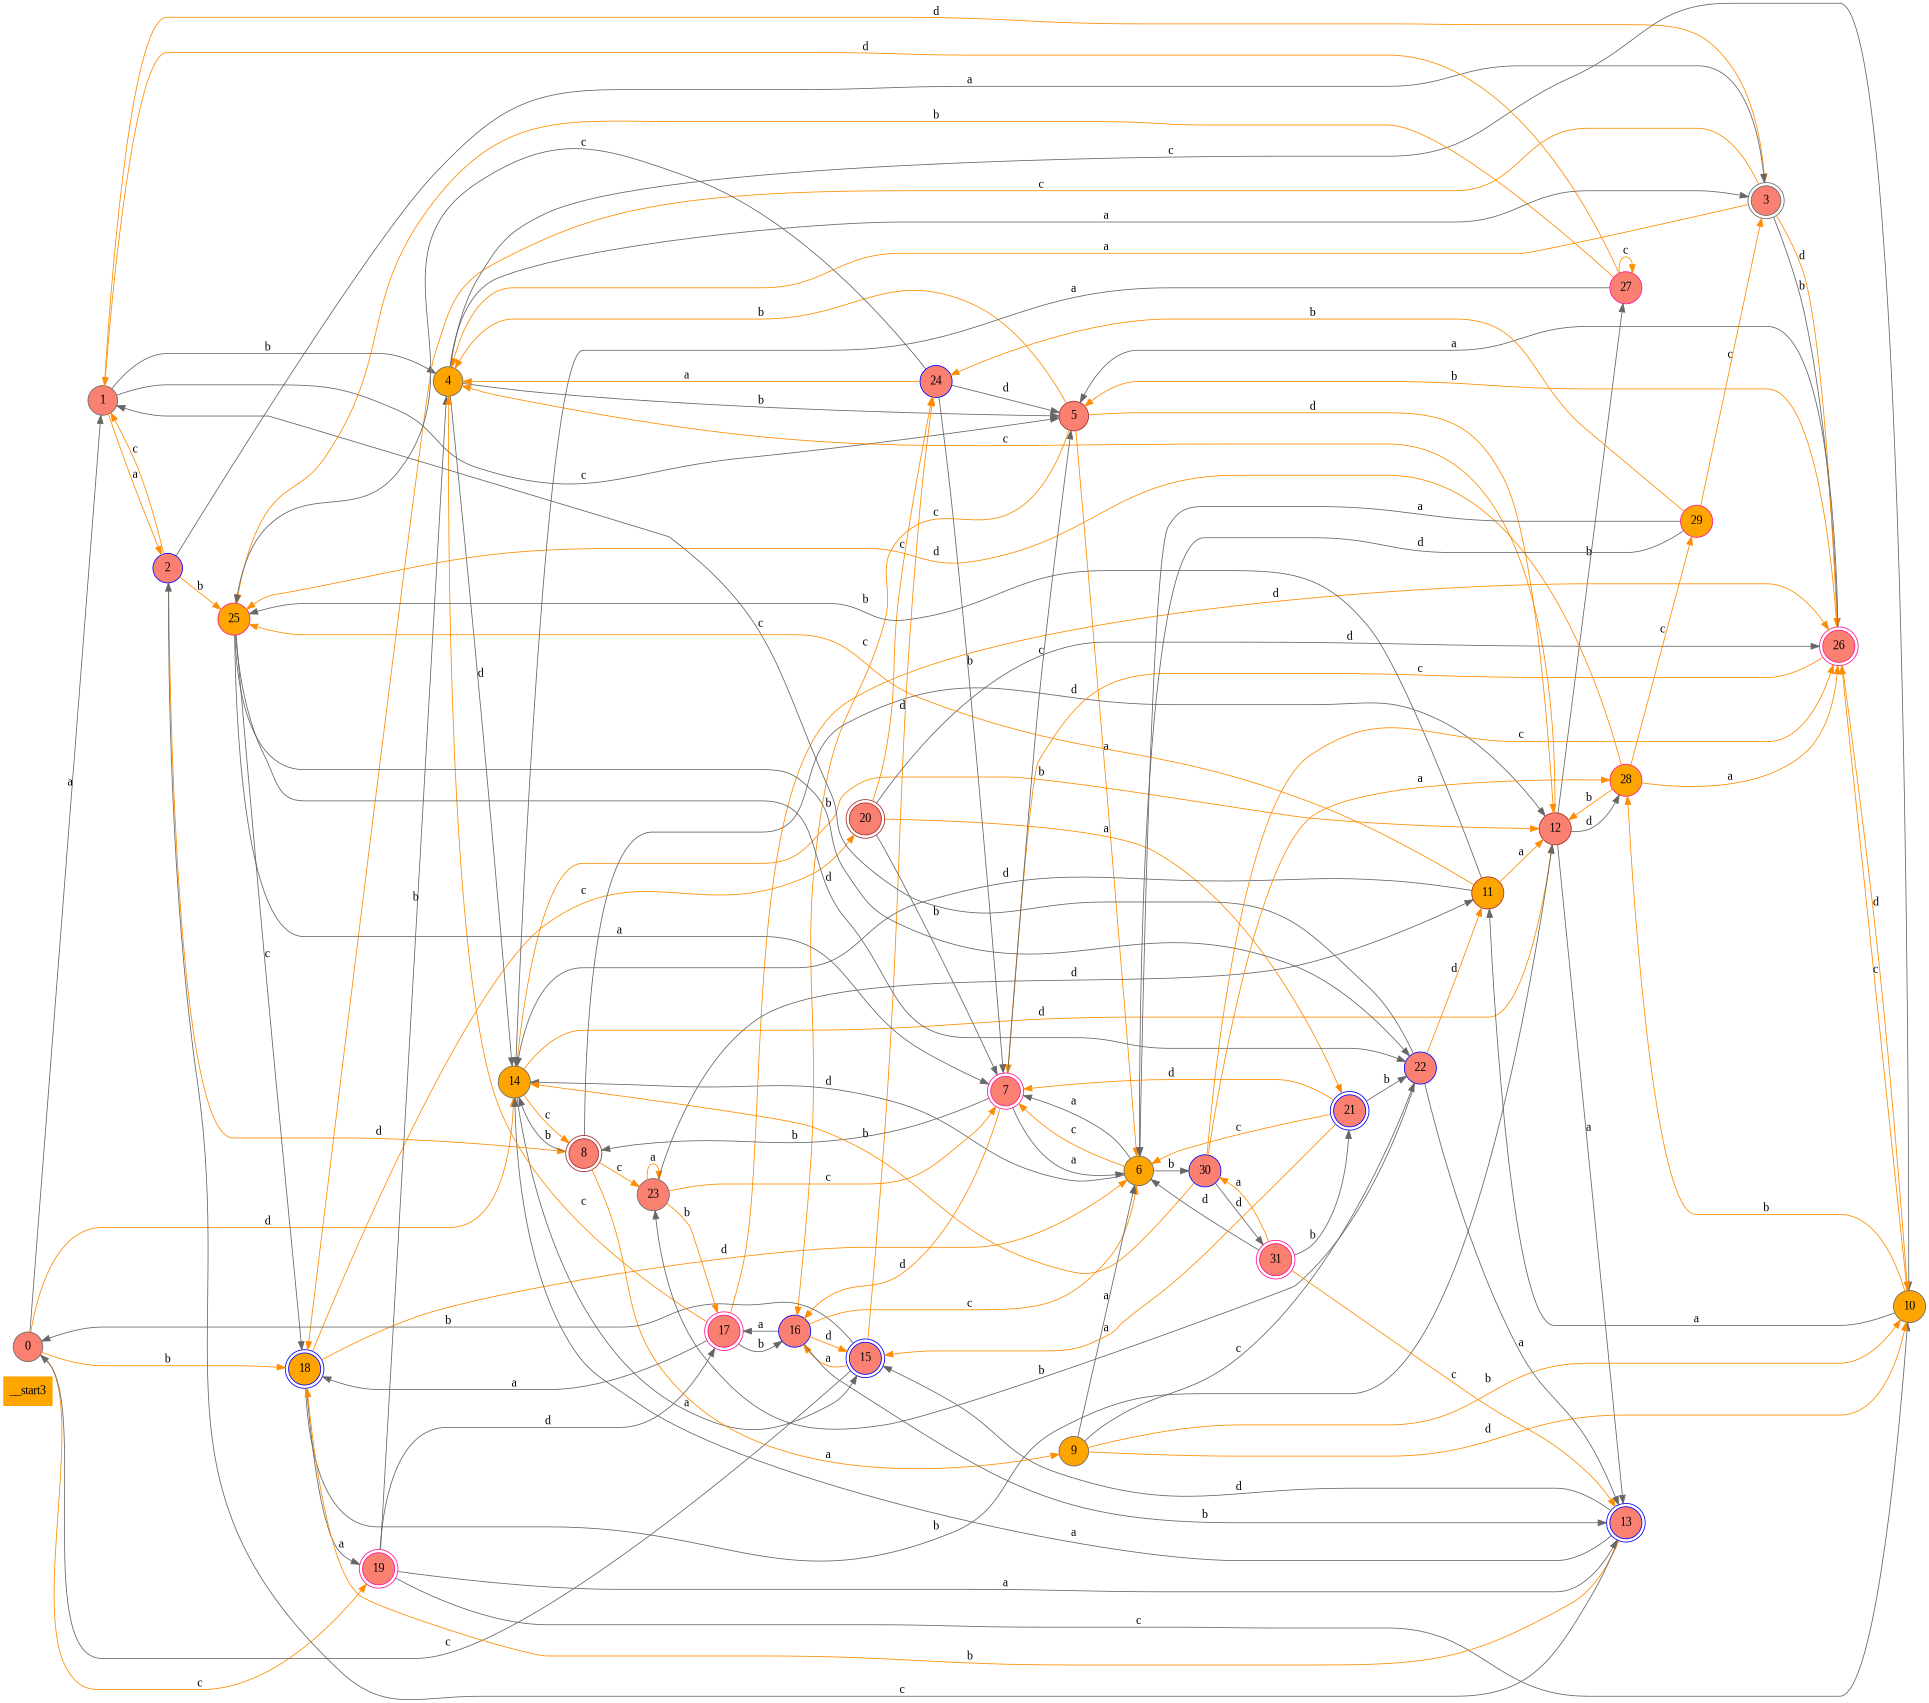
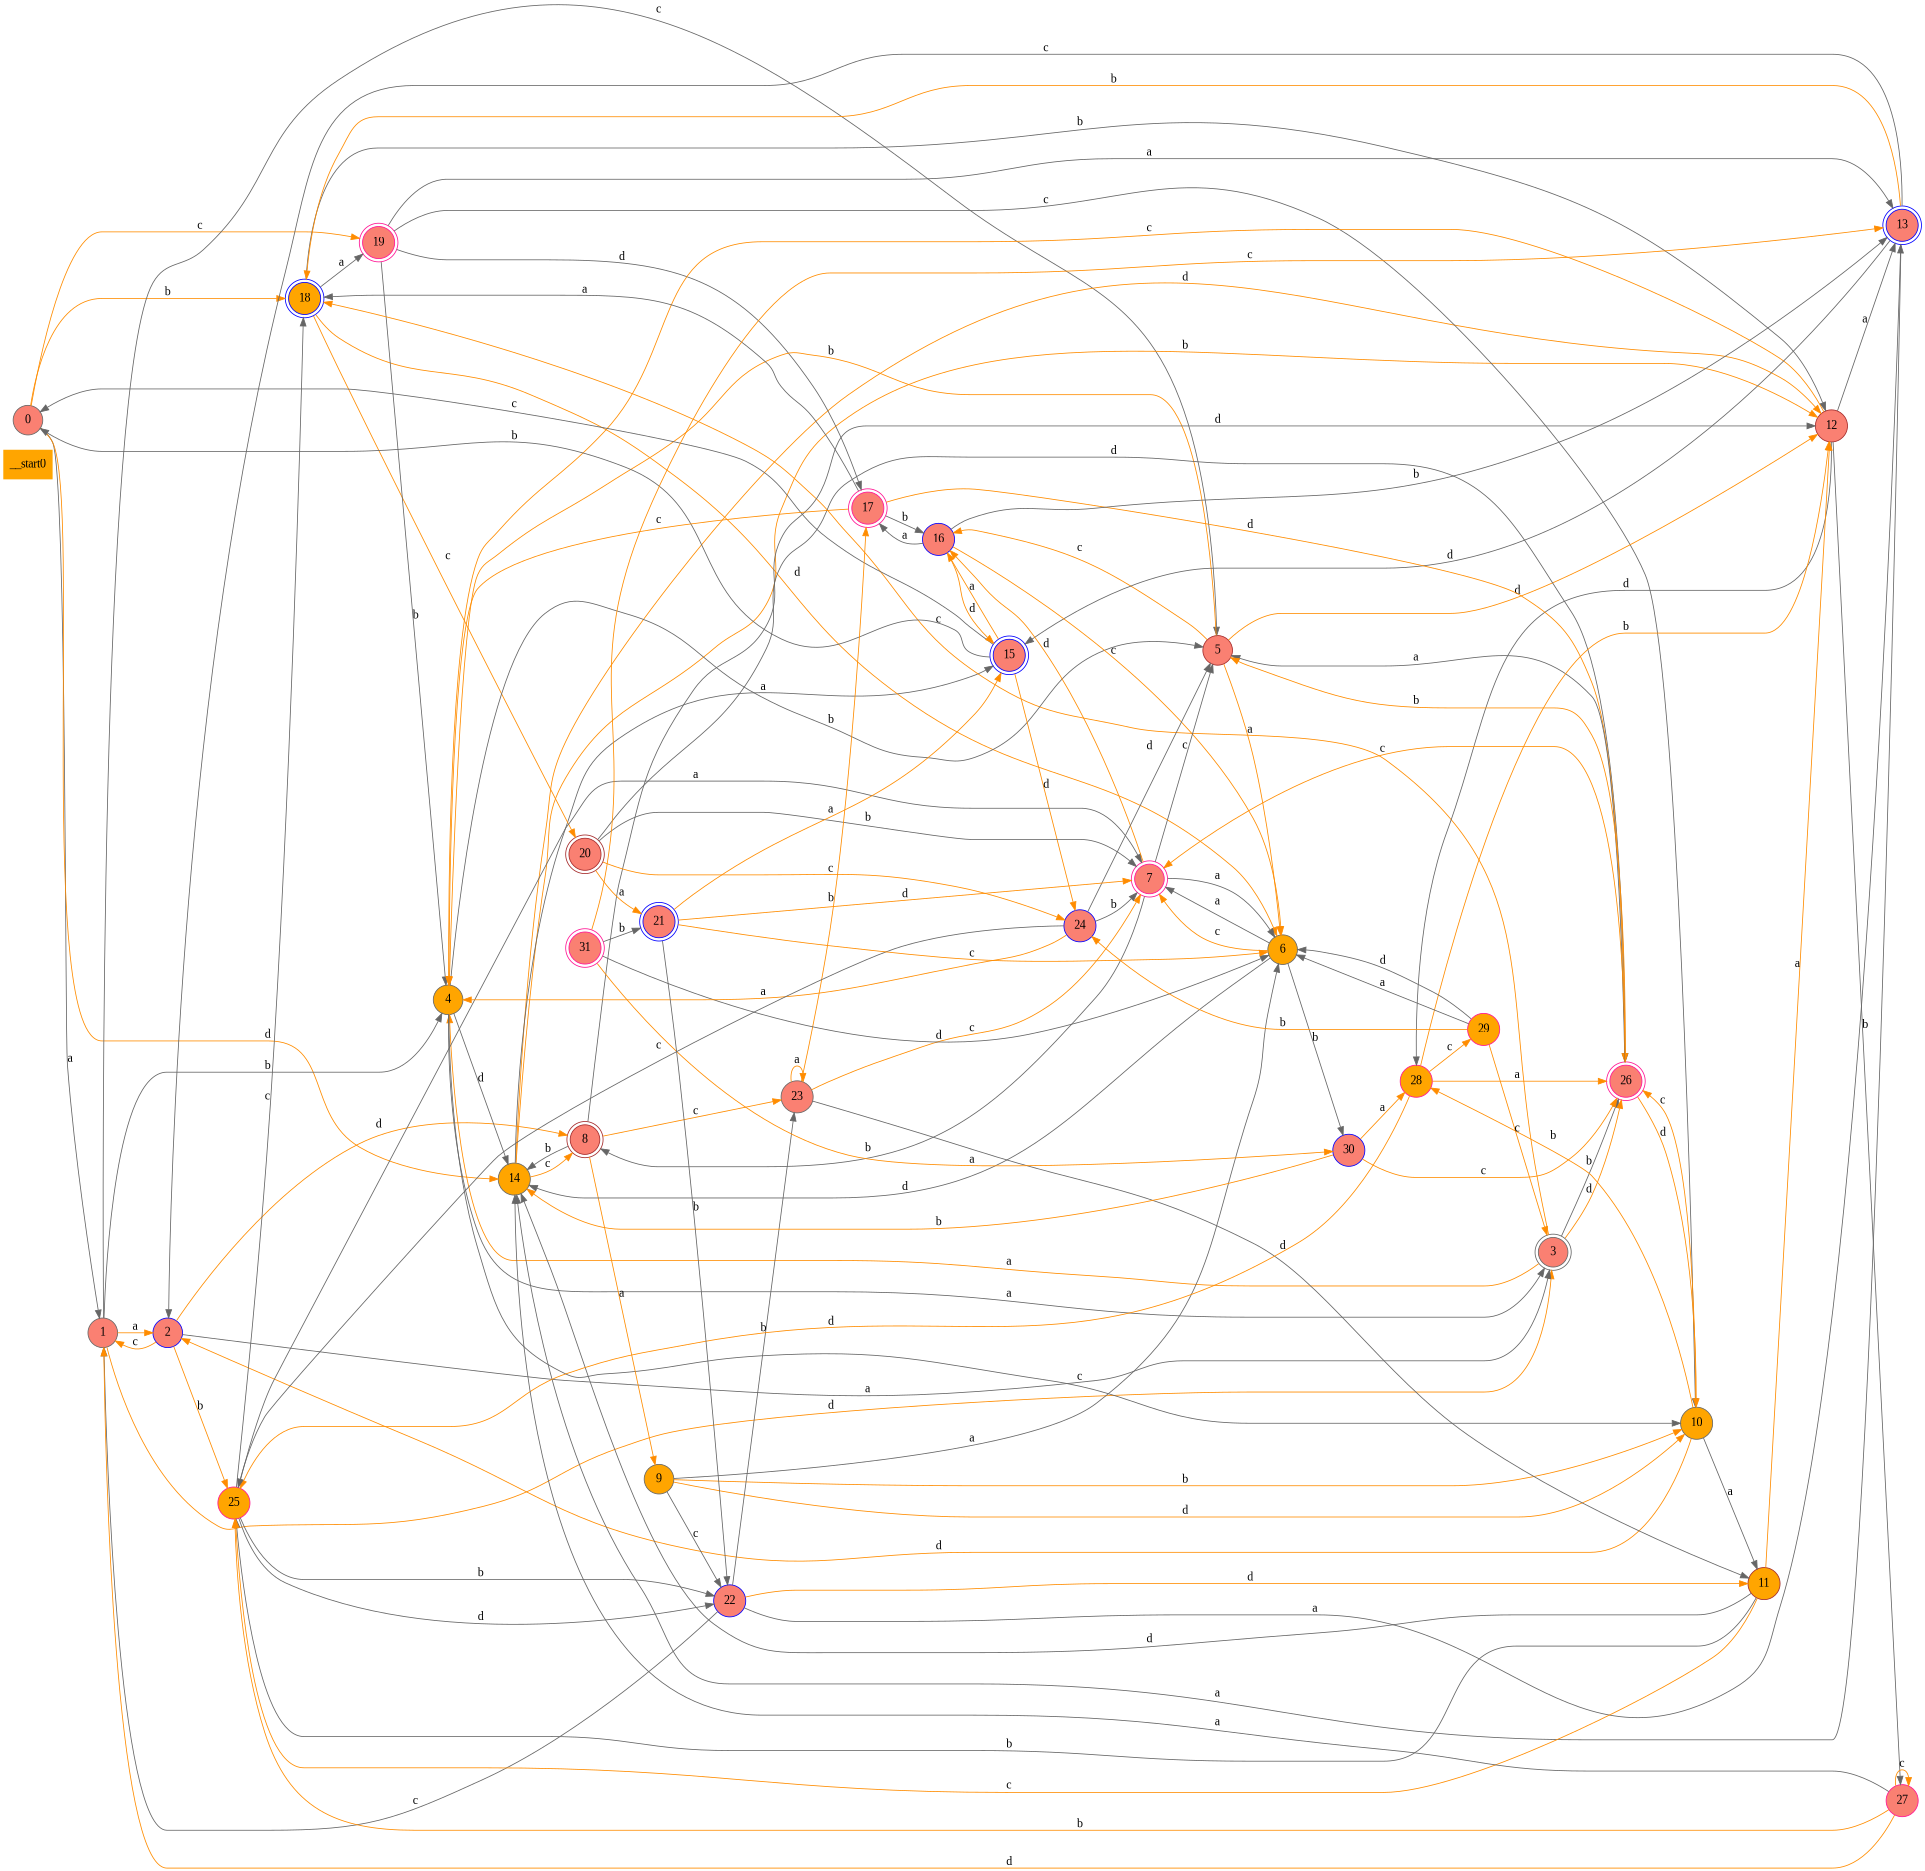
edge "30" -> "31": removed, label "d"
node "__start3": label "__start3" -> "__start0"
edge "10" -> "2": added, label "d"
